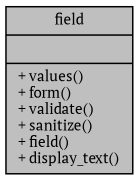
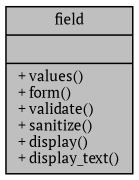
node "field": text "+ field()" -> "+ display()"
